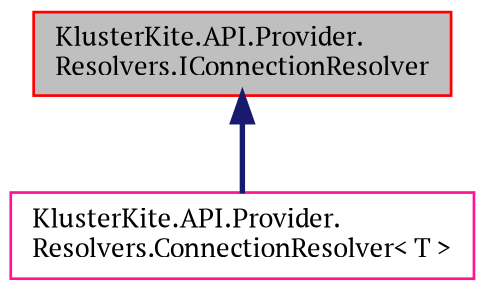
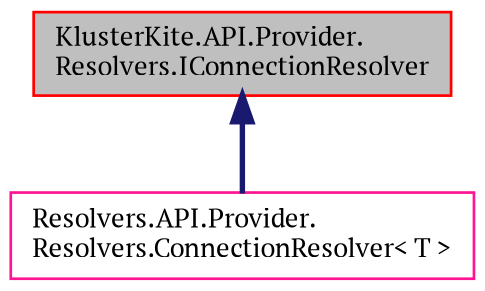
node "KlusterKite.API.Provider. Resolvers.ConnectionResolver< T >": label "KlusterKite.API.Provider. Resolvers.ConnectionResolver< T >" -> "Resolvers.API.Provider. Resolvers.ConnectionResolver< T >"
